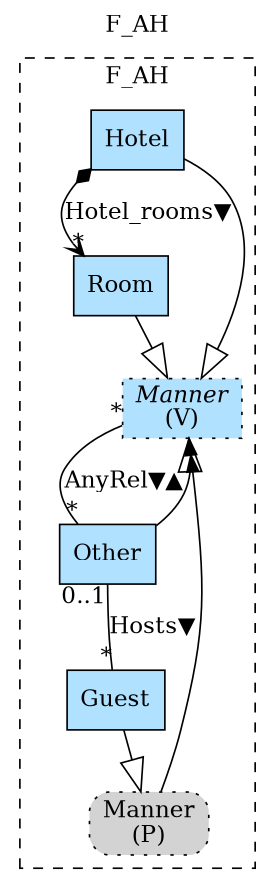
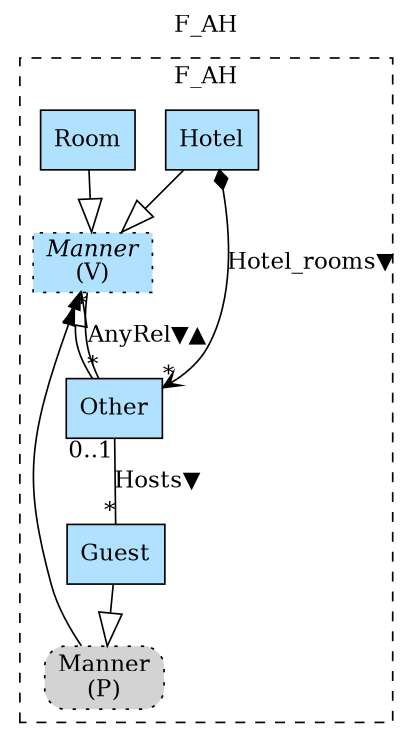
edge "Hotel" -- "Room": now "Hotel" -- "Other"
